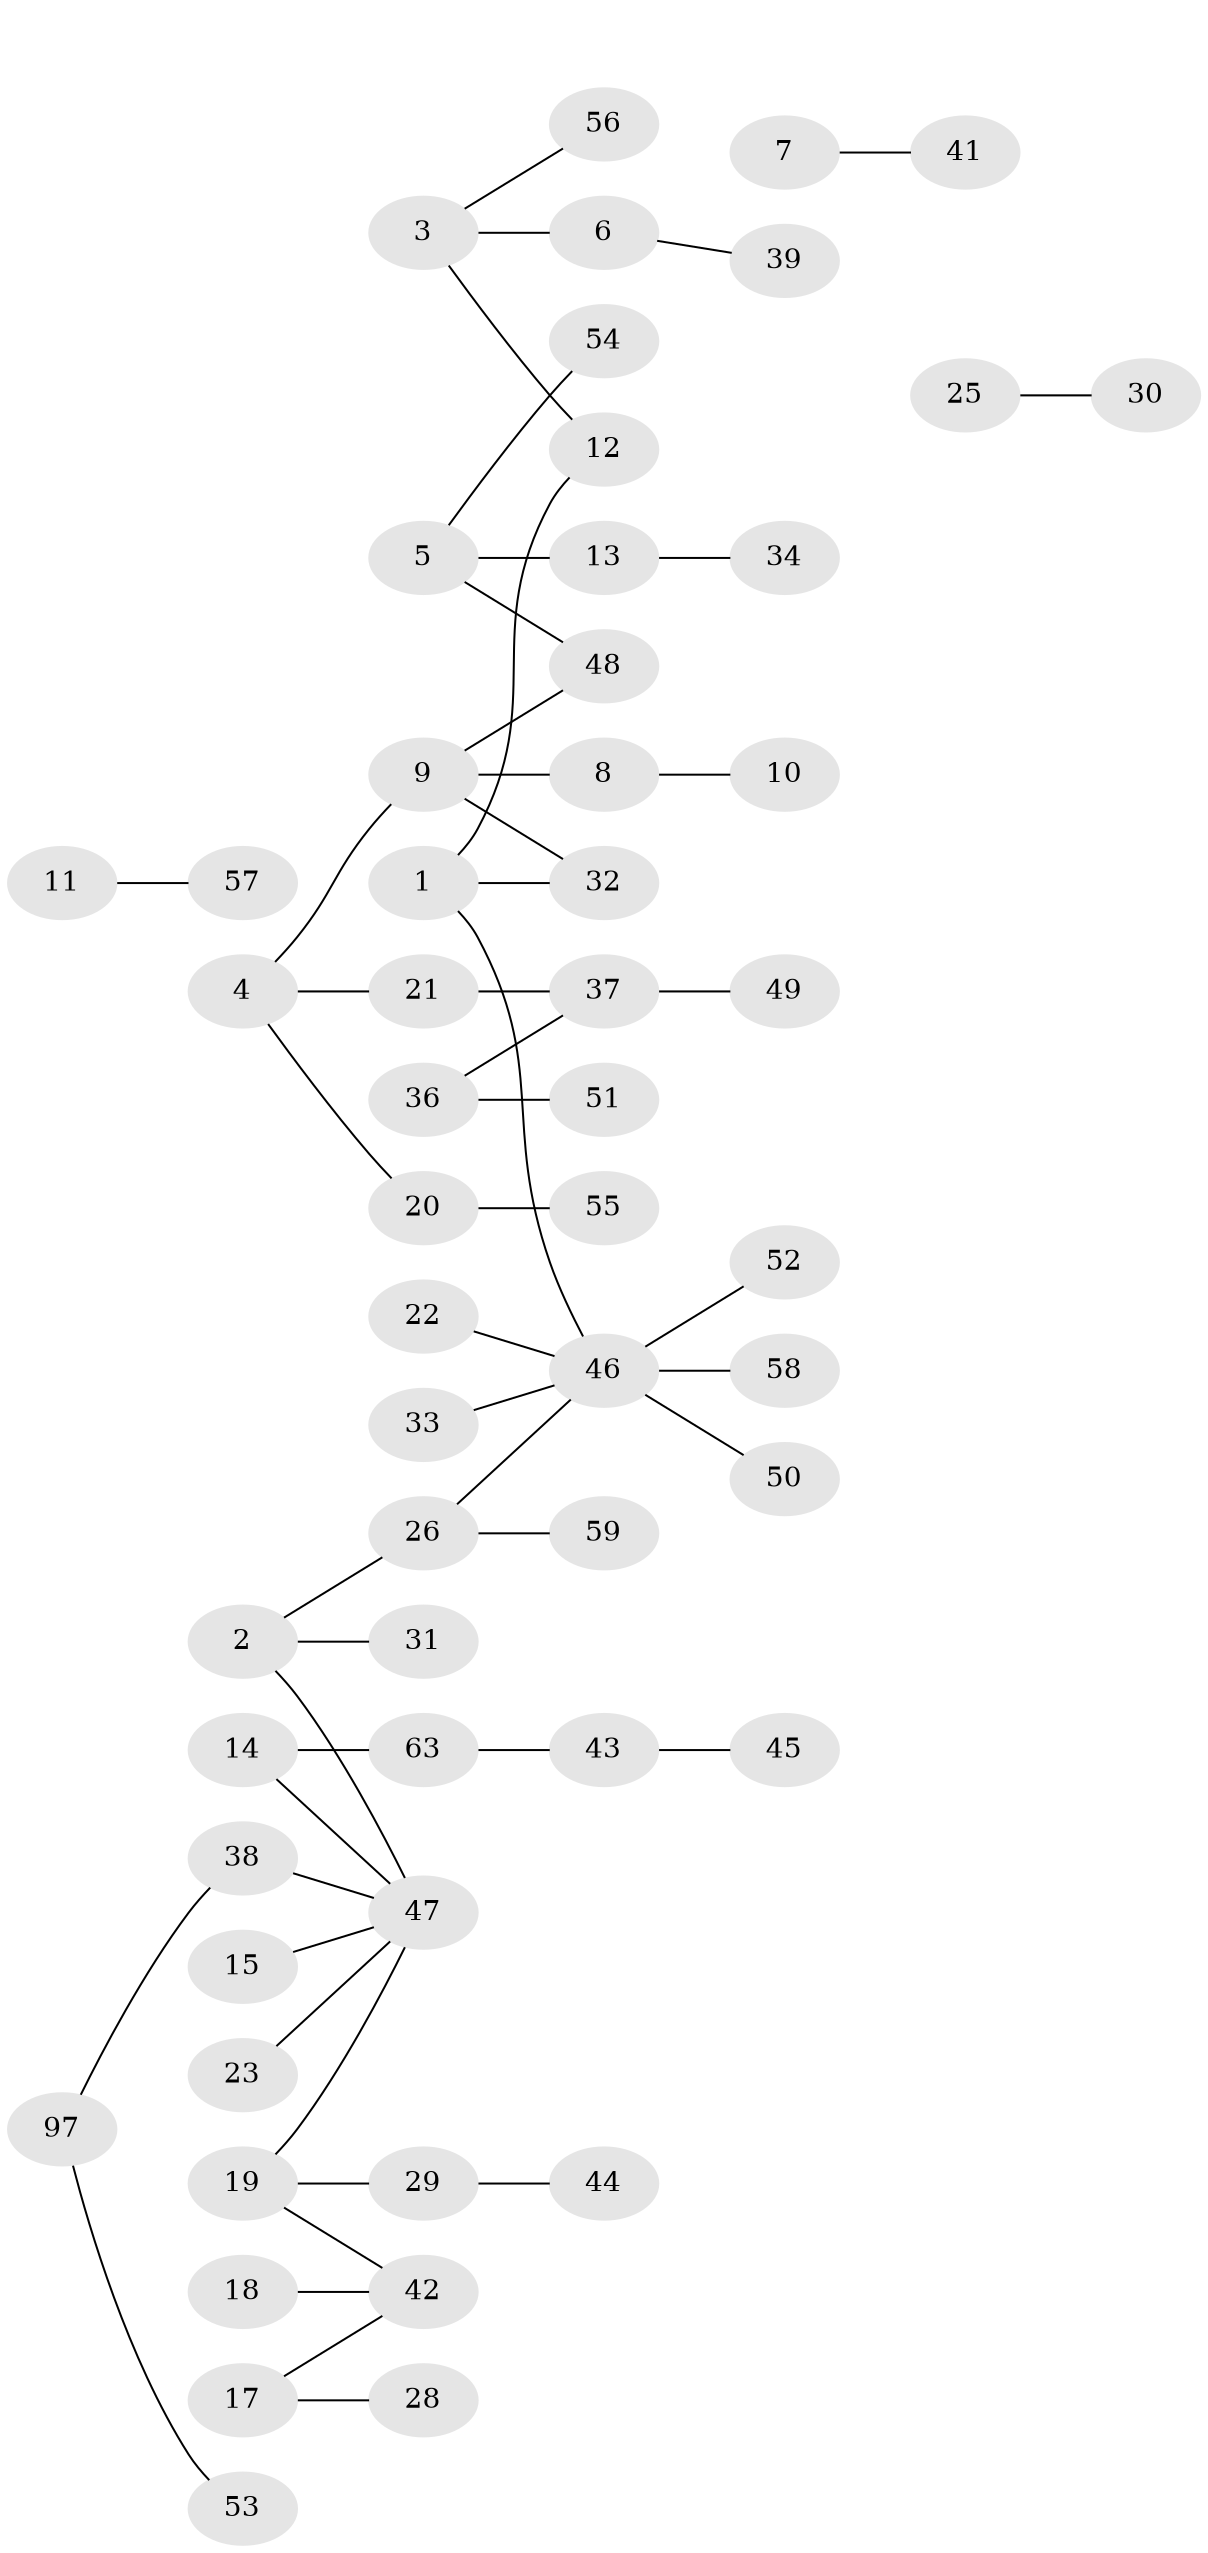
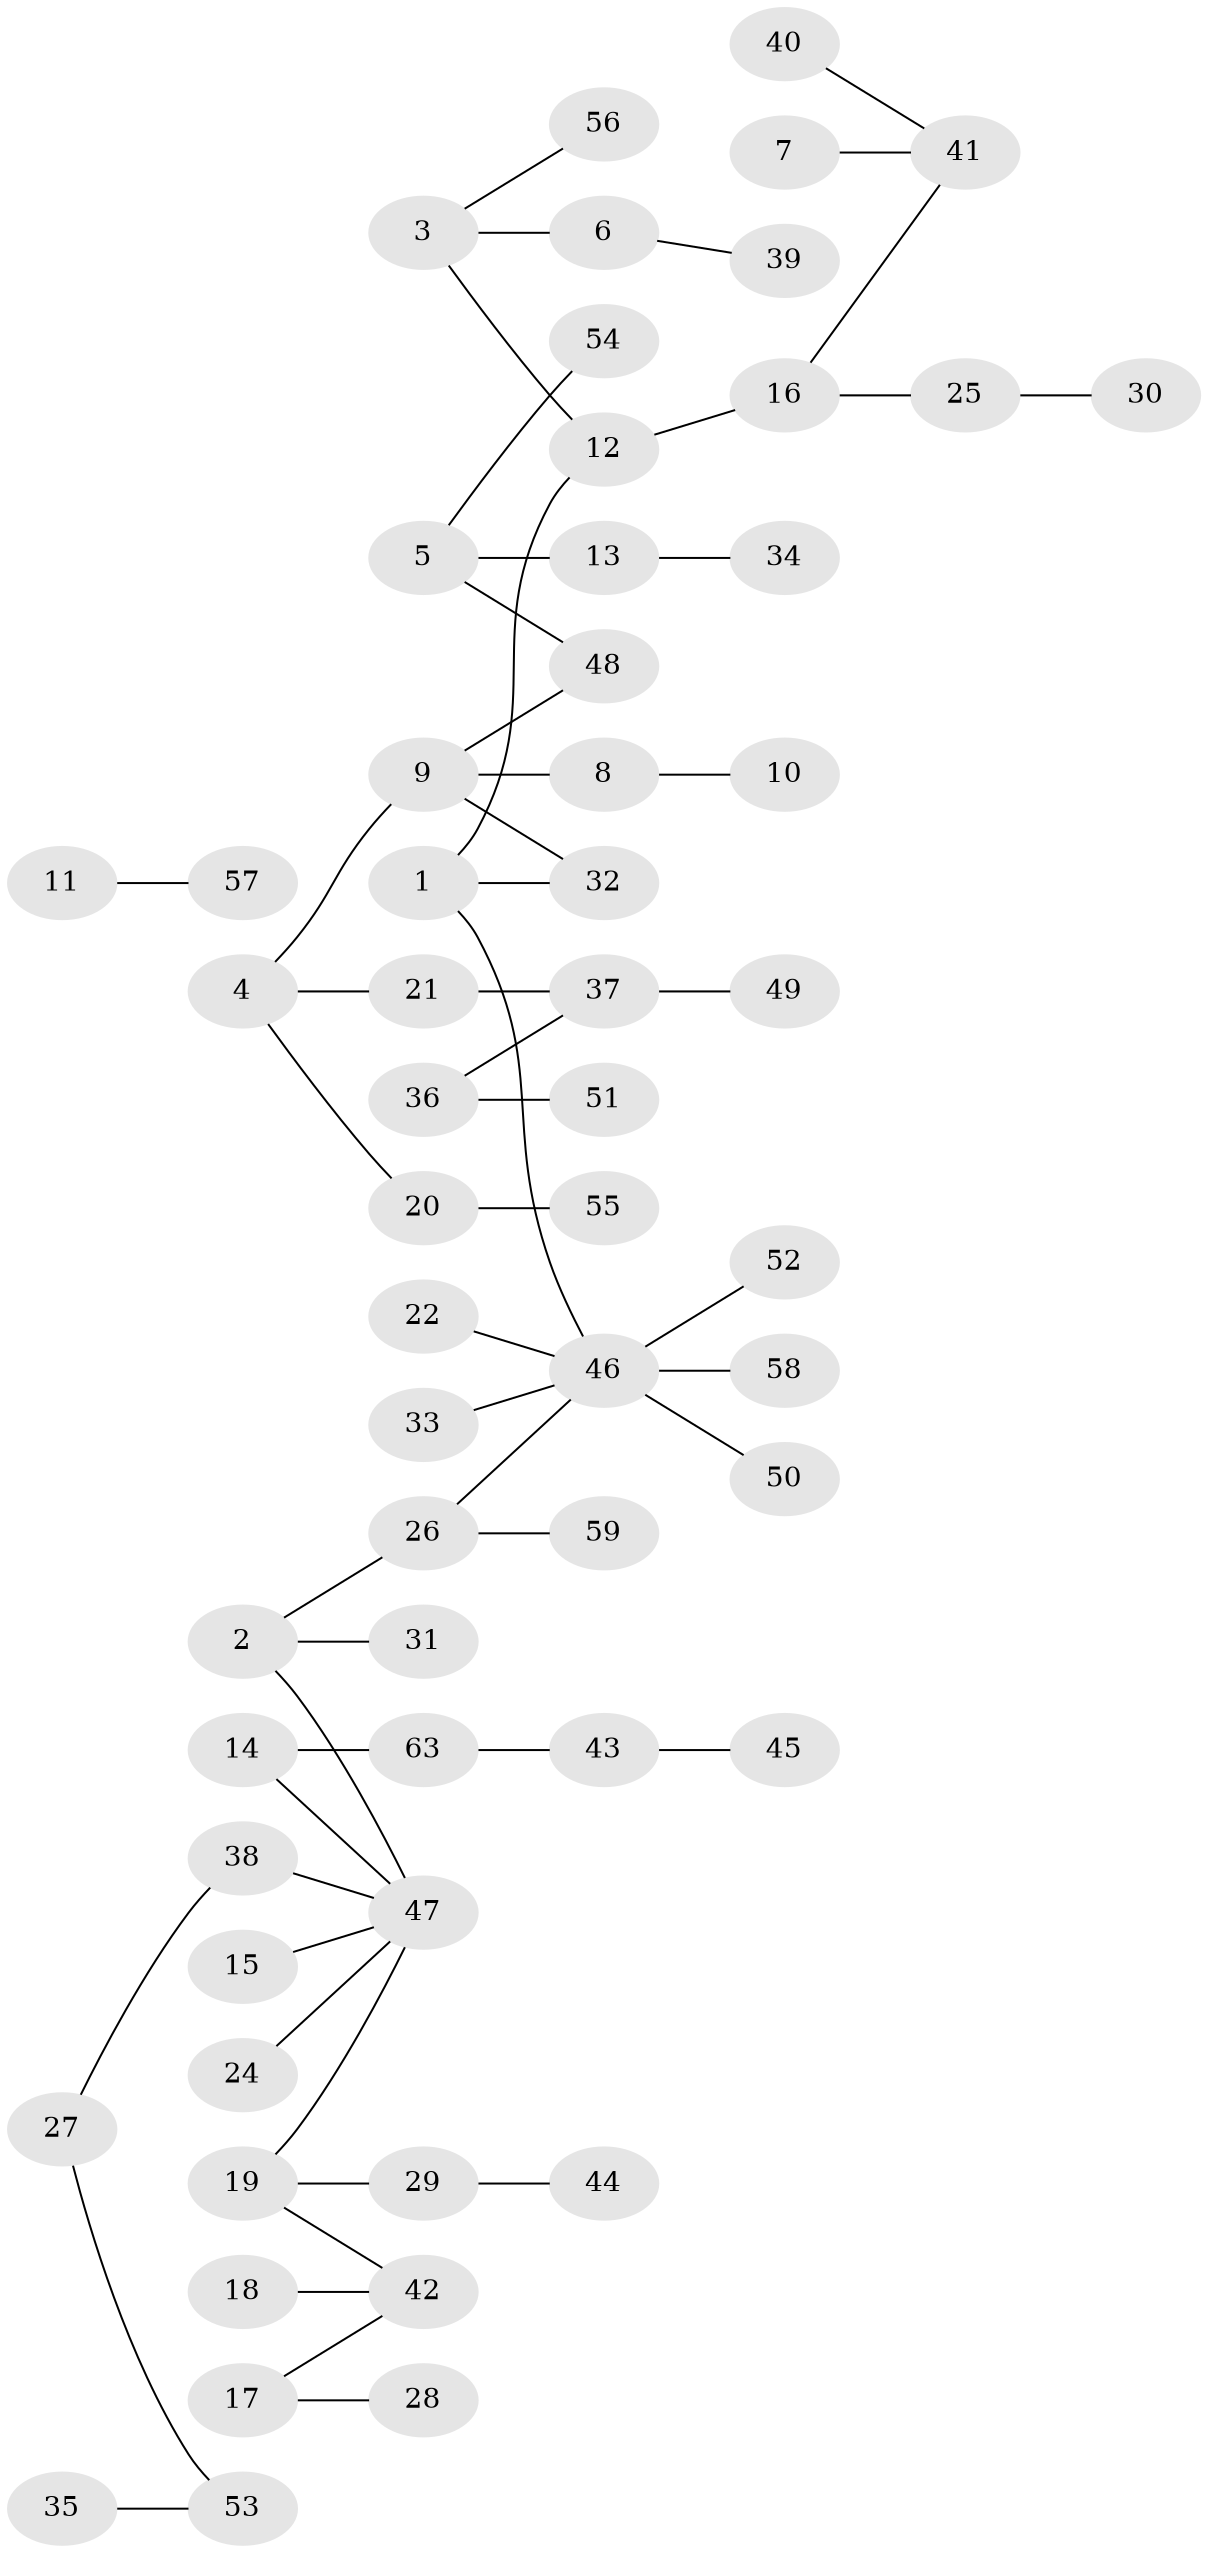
node "40": added
node "16": added
node "23": label "23" -> "24"
node "97": label "97" -> "27"
node "35": added
